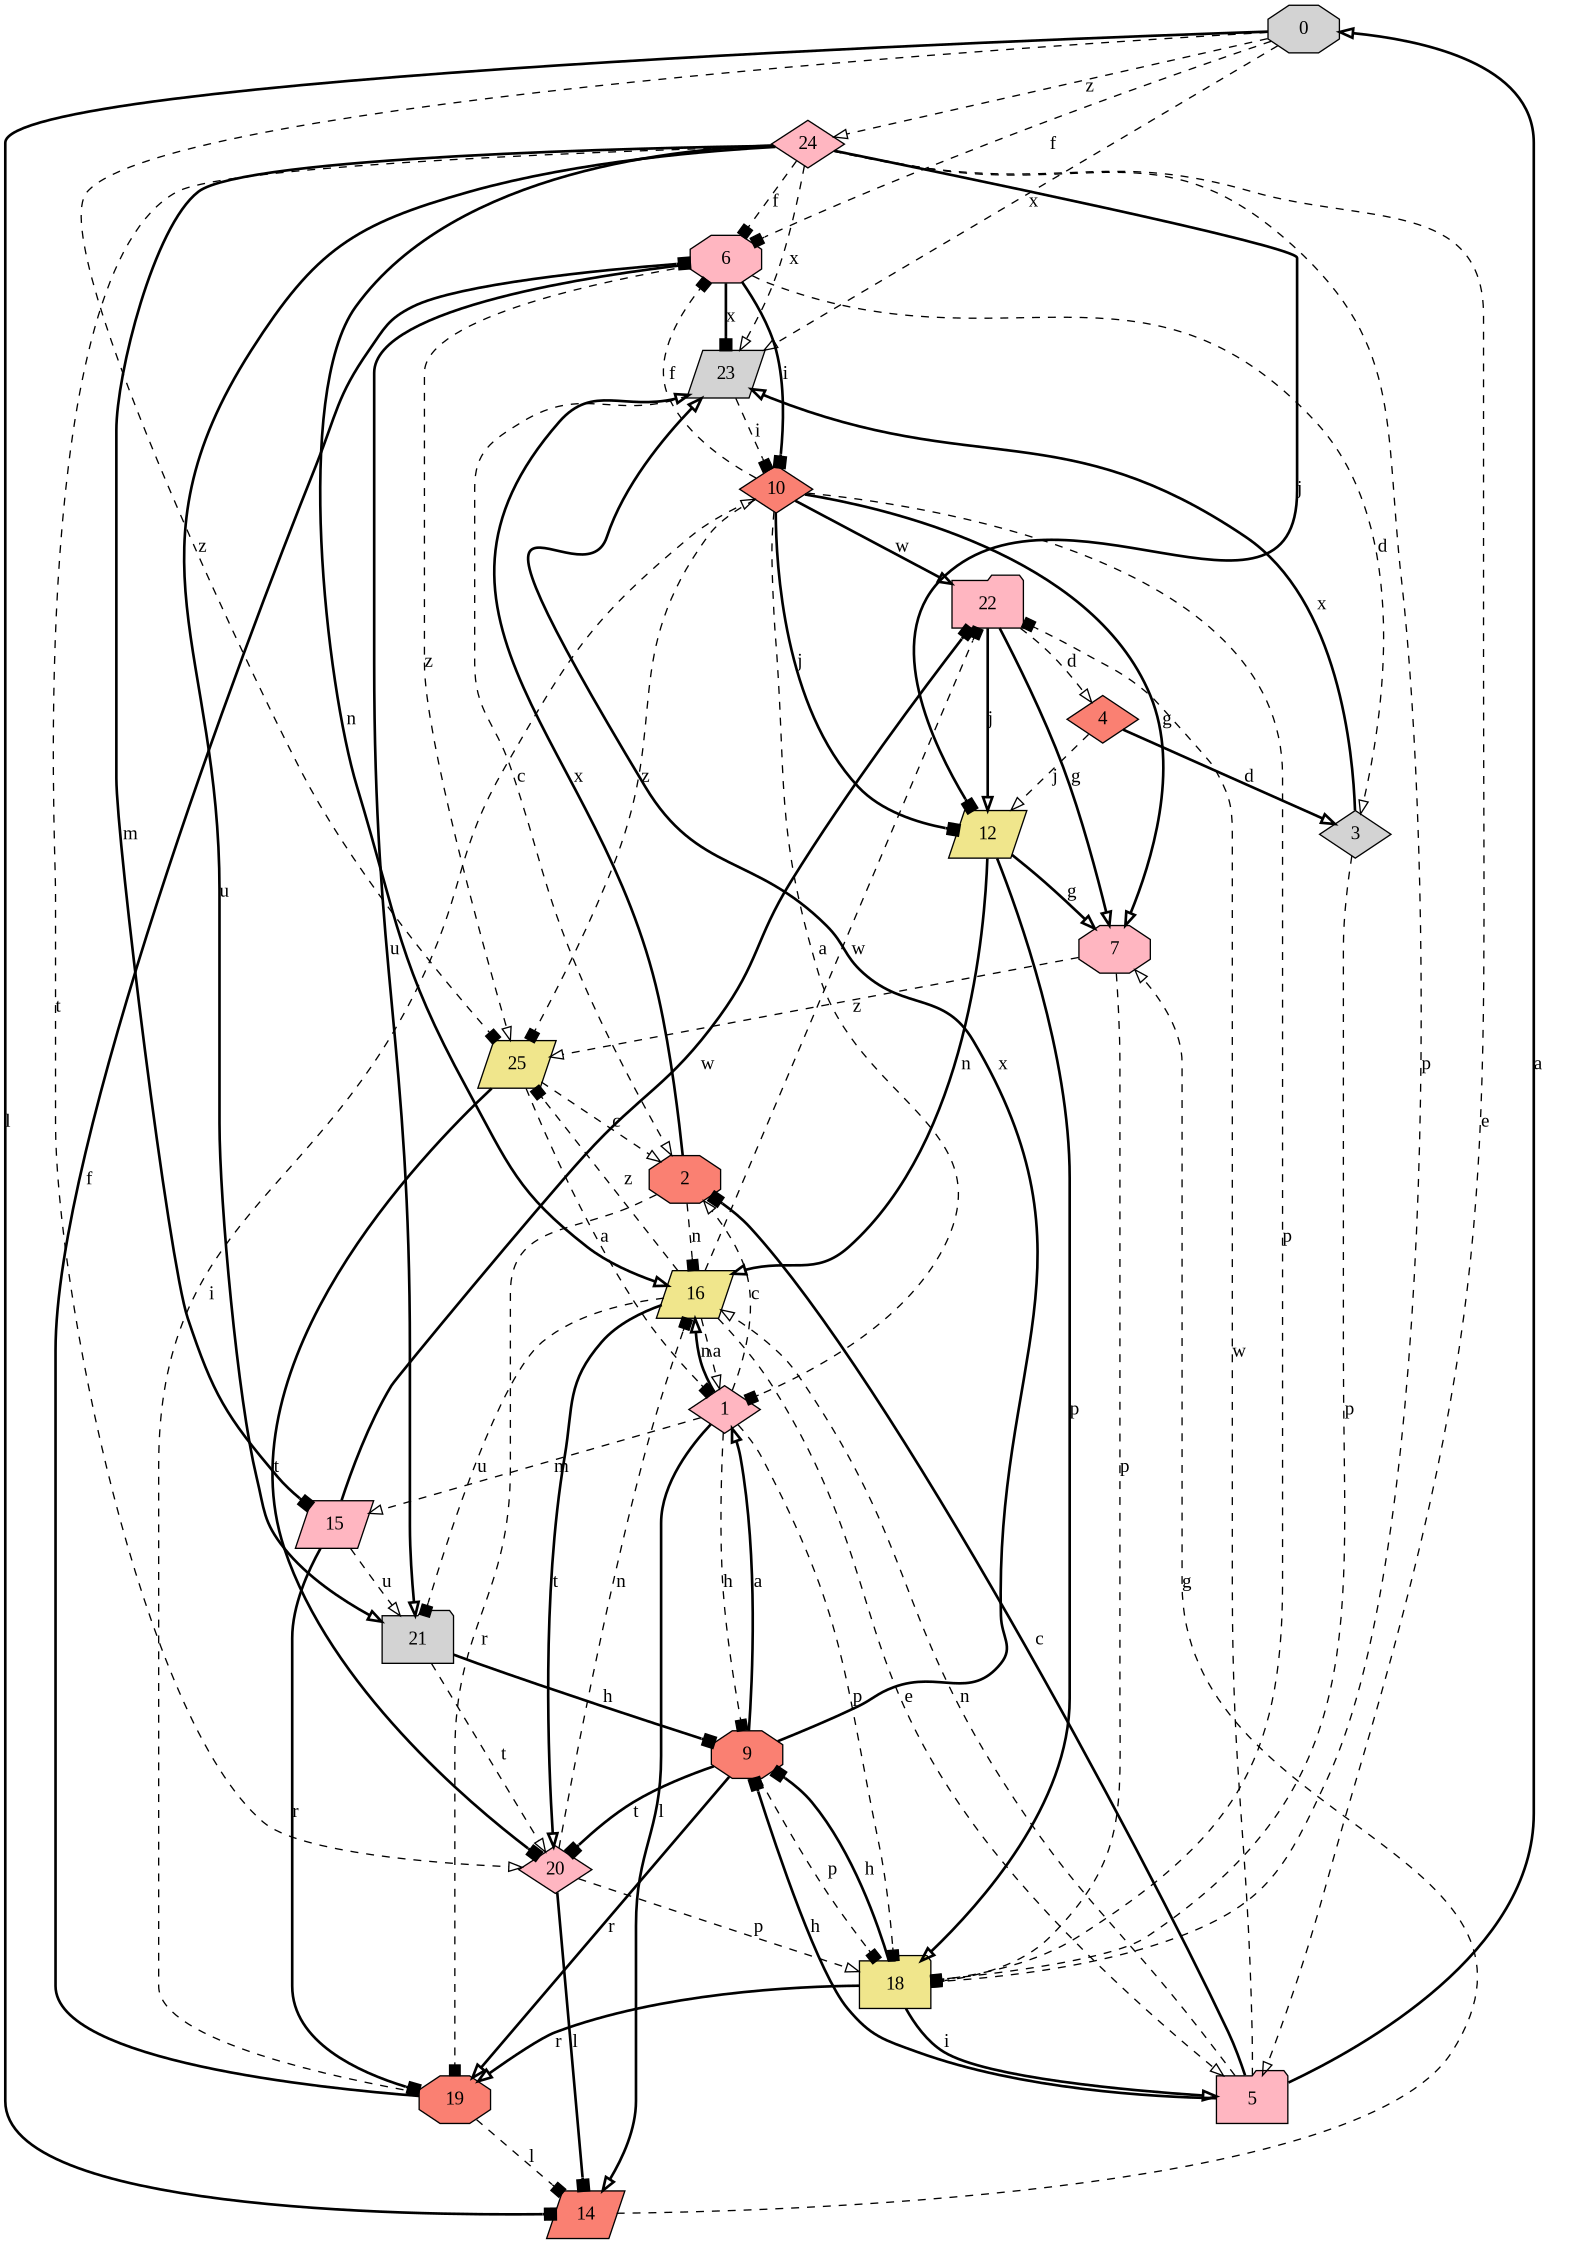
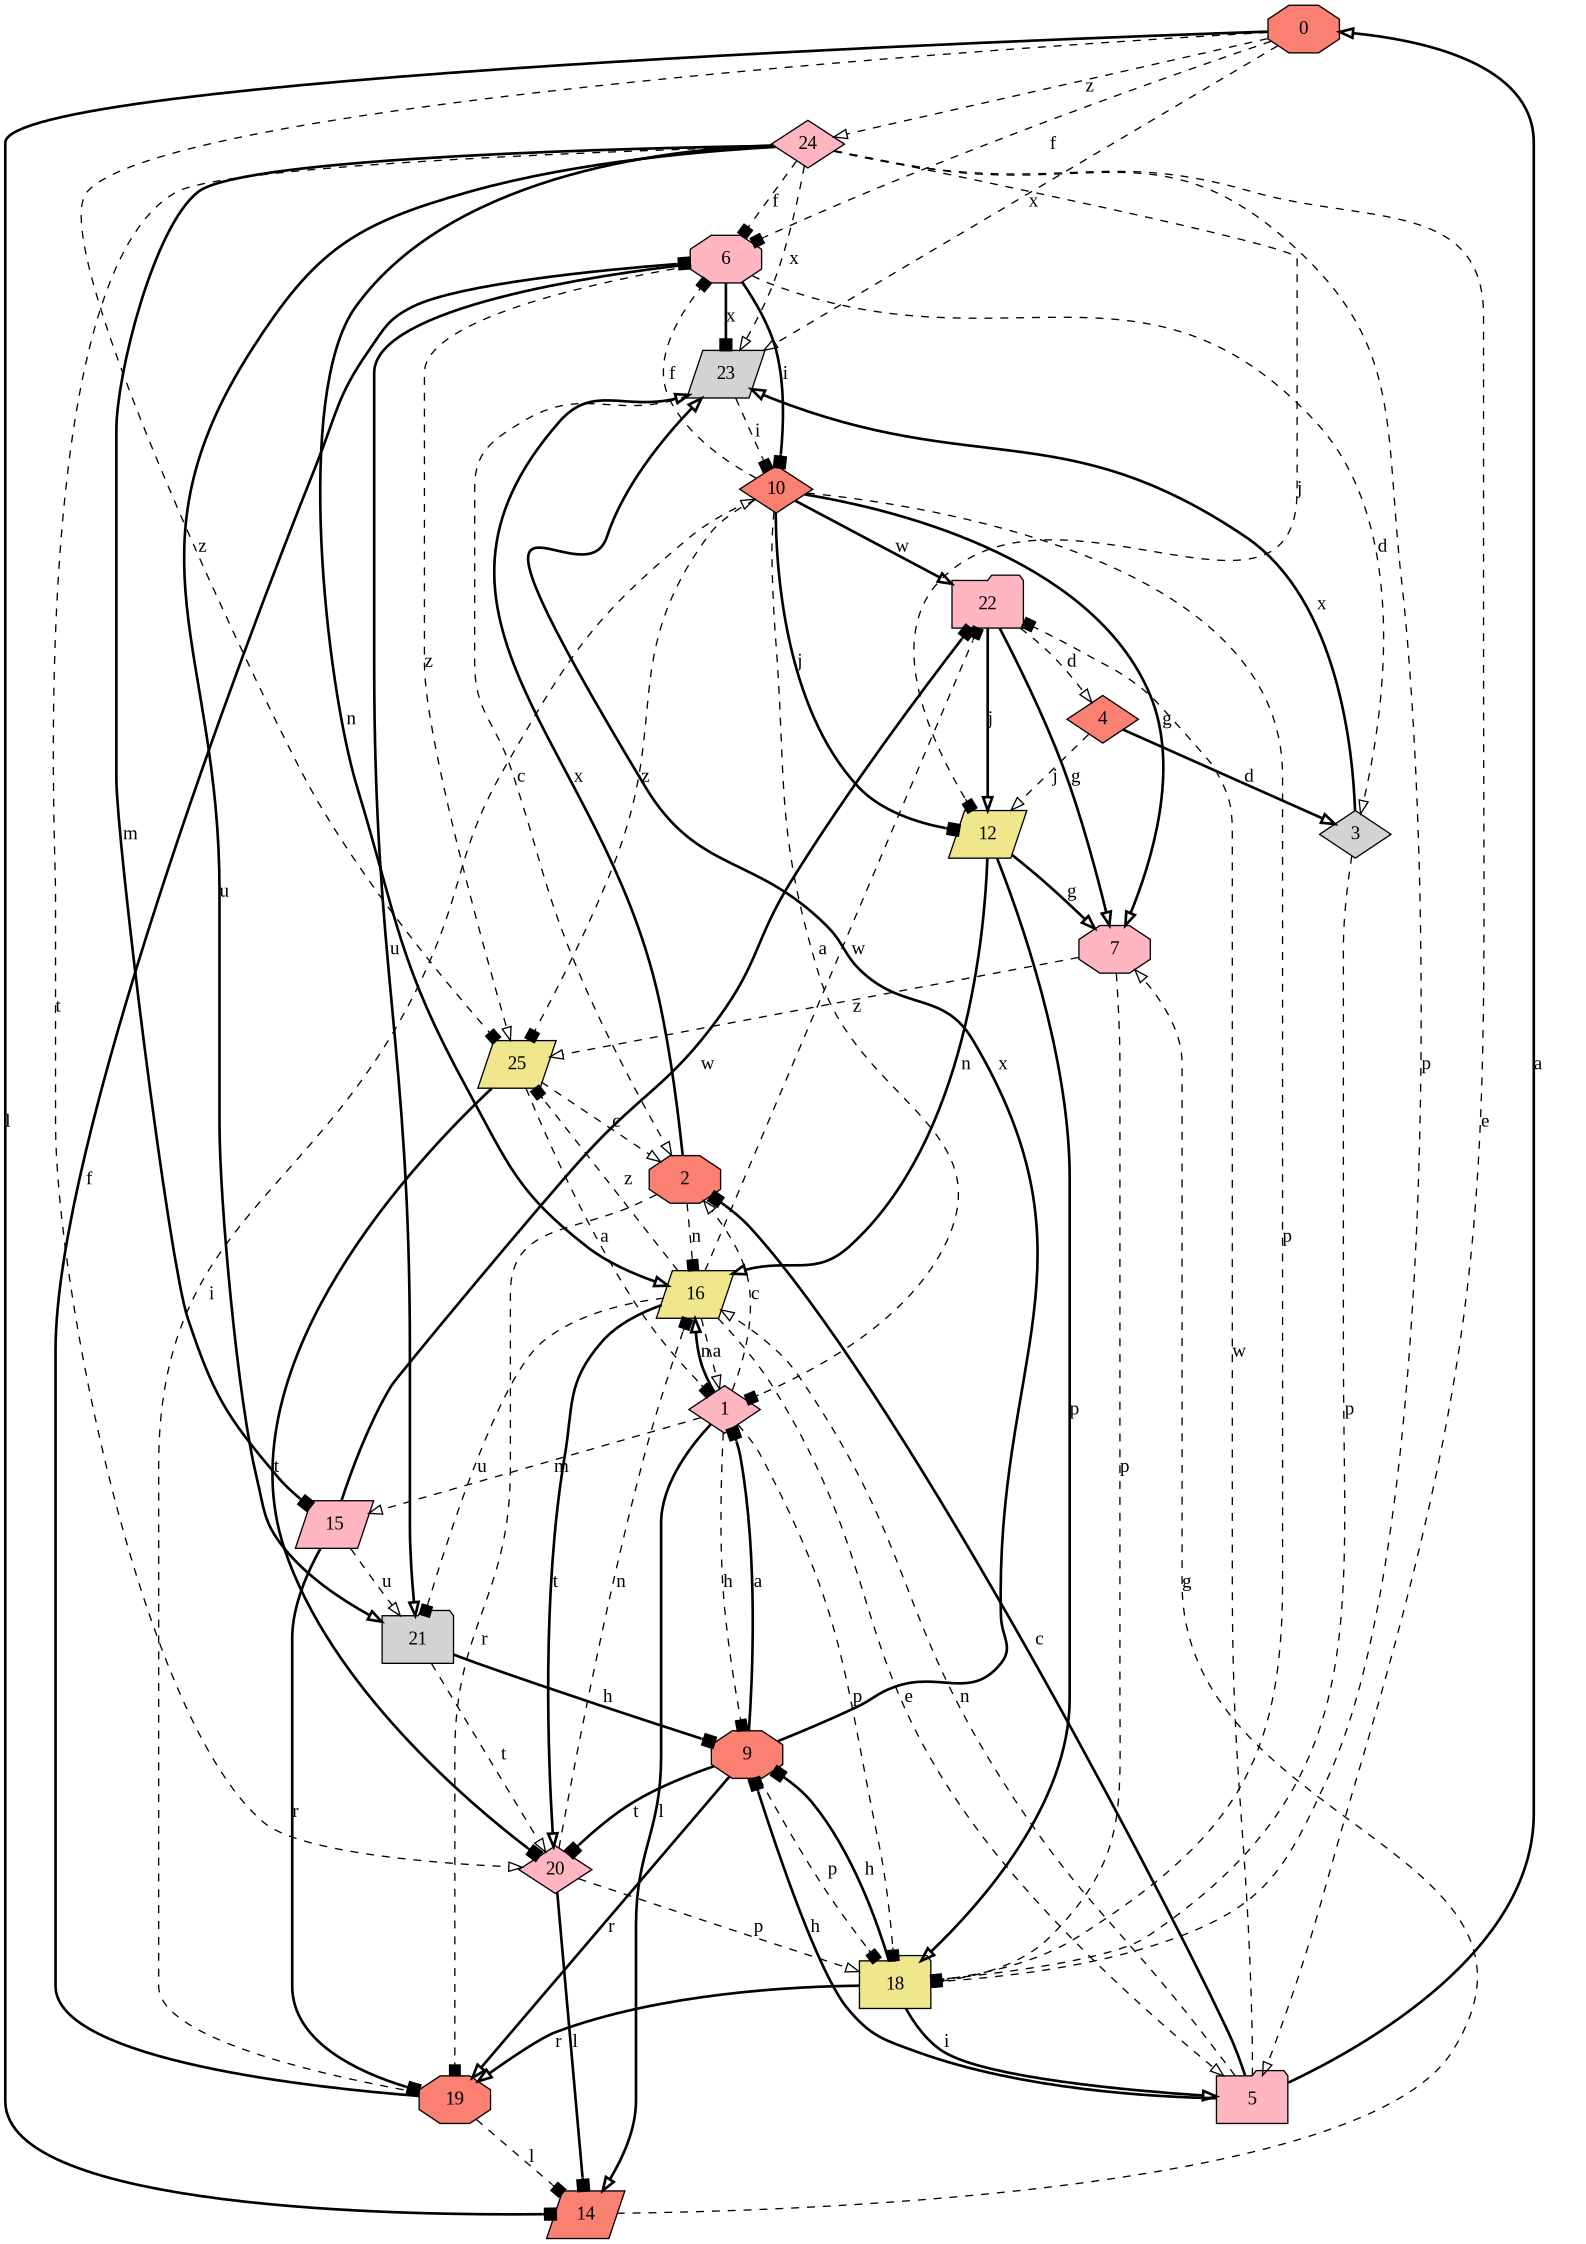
node "0": fillcolor lightgrey -> salmon
edge "24" -> "12": style bold -> dashed
edge "9" -> "1": arrowhead onormal -> box
